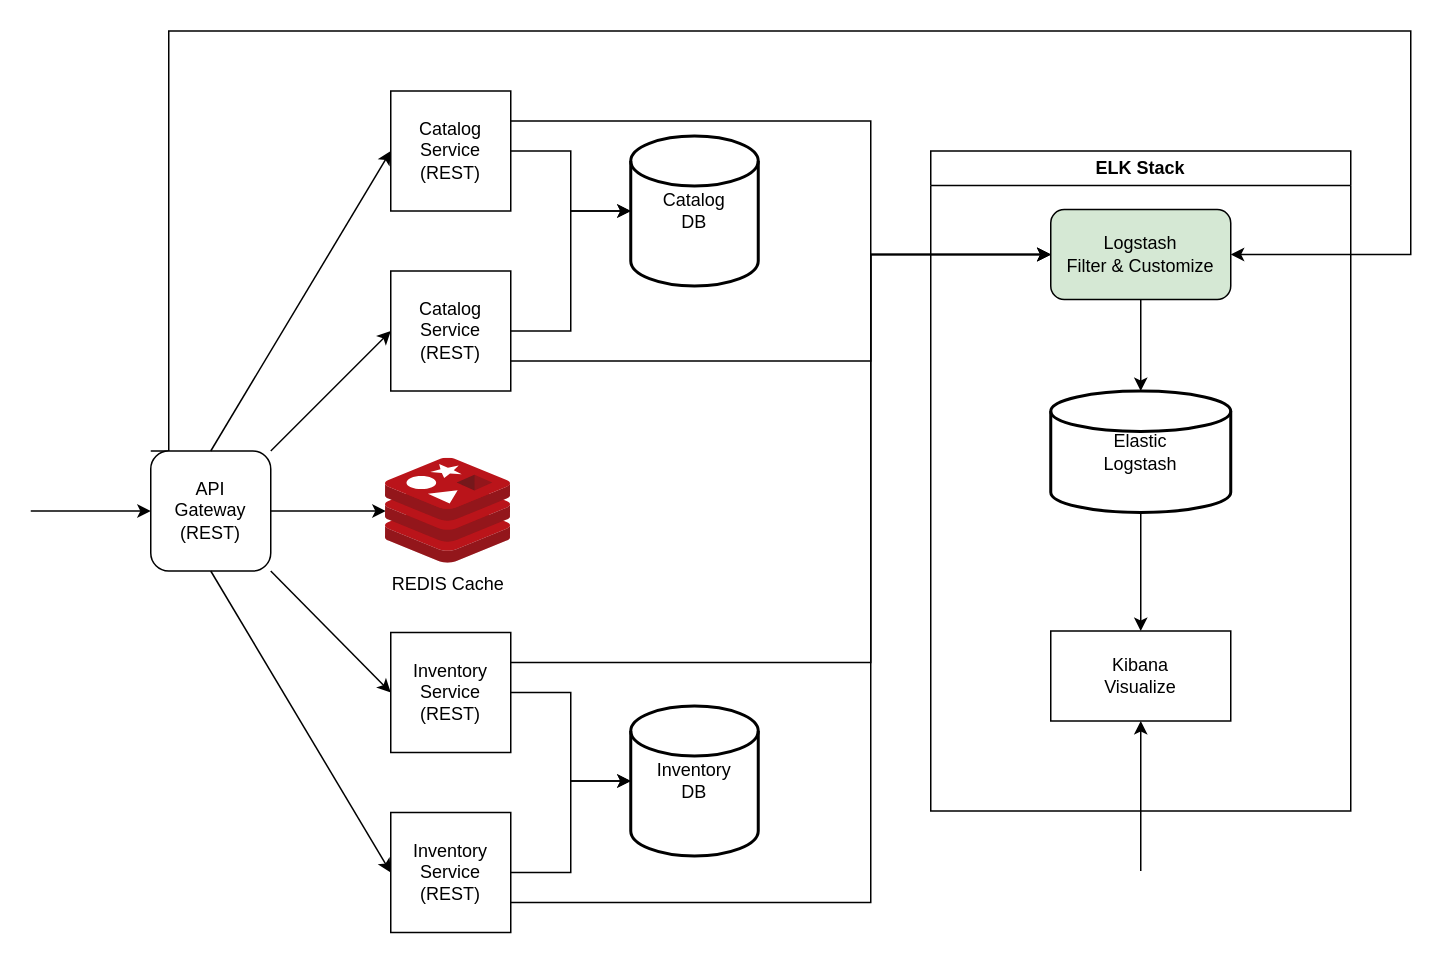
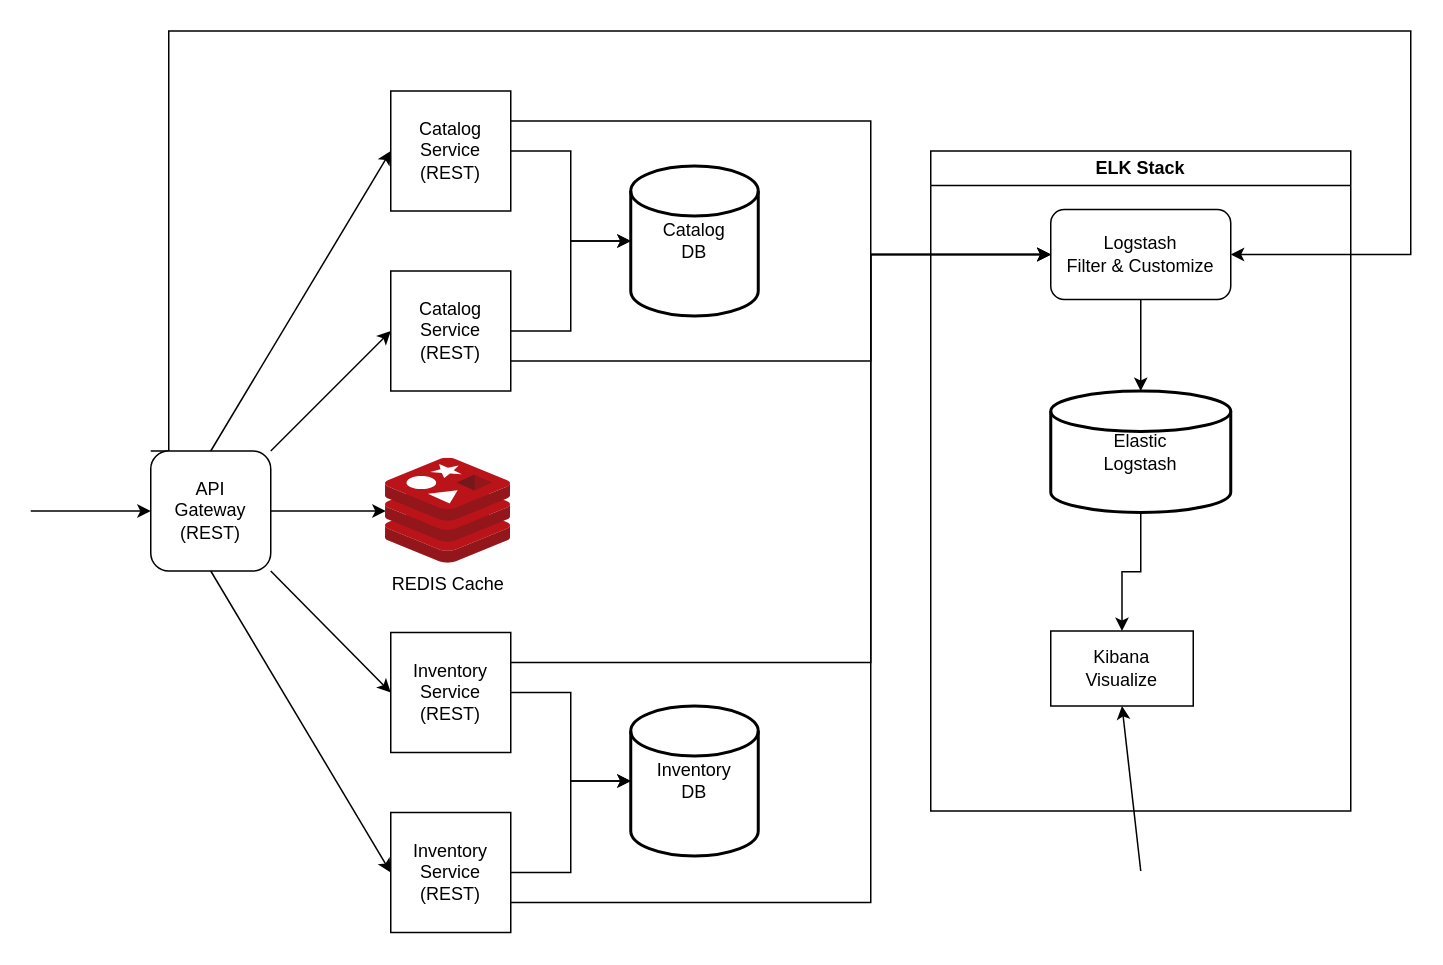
node "Catalog DB": moved (695, 211) -> (695, 241)
node "Logstash Filter & Customize": fillcolor #d5e8d4 -> #ffffff
node "Kibana Visualize": size 180x90 -> 143x75
